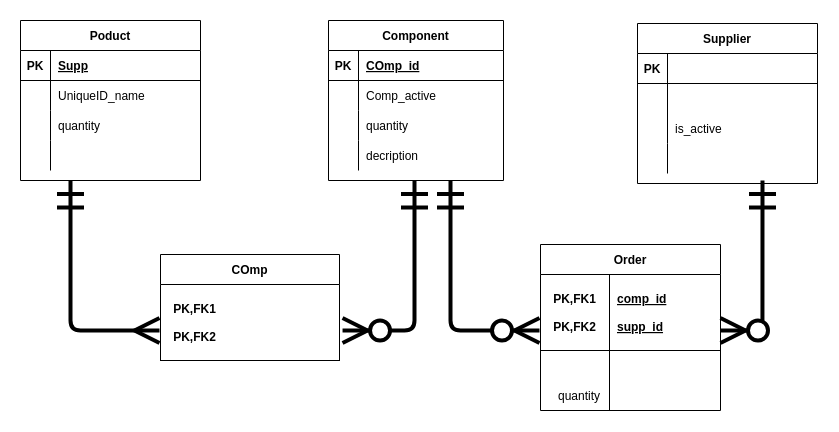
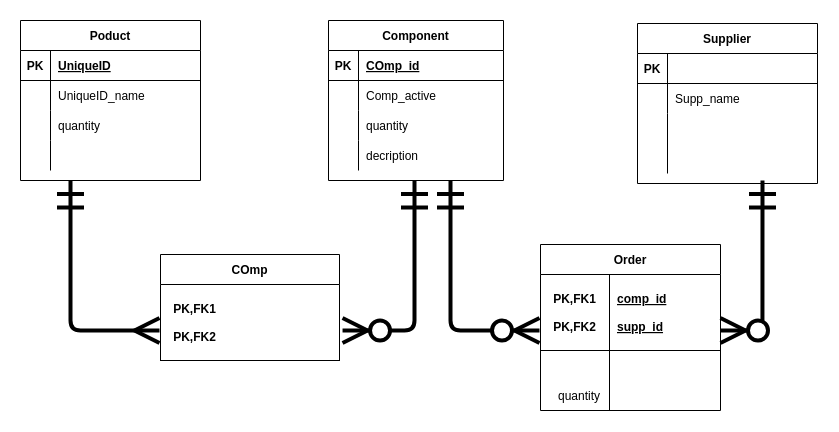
node "Supp": label "Supp" -> "UniqueID"
node "Supp_name": added
node "is_active": removed
